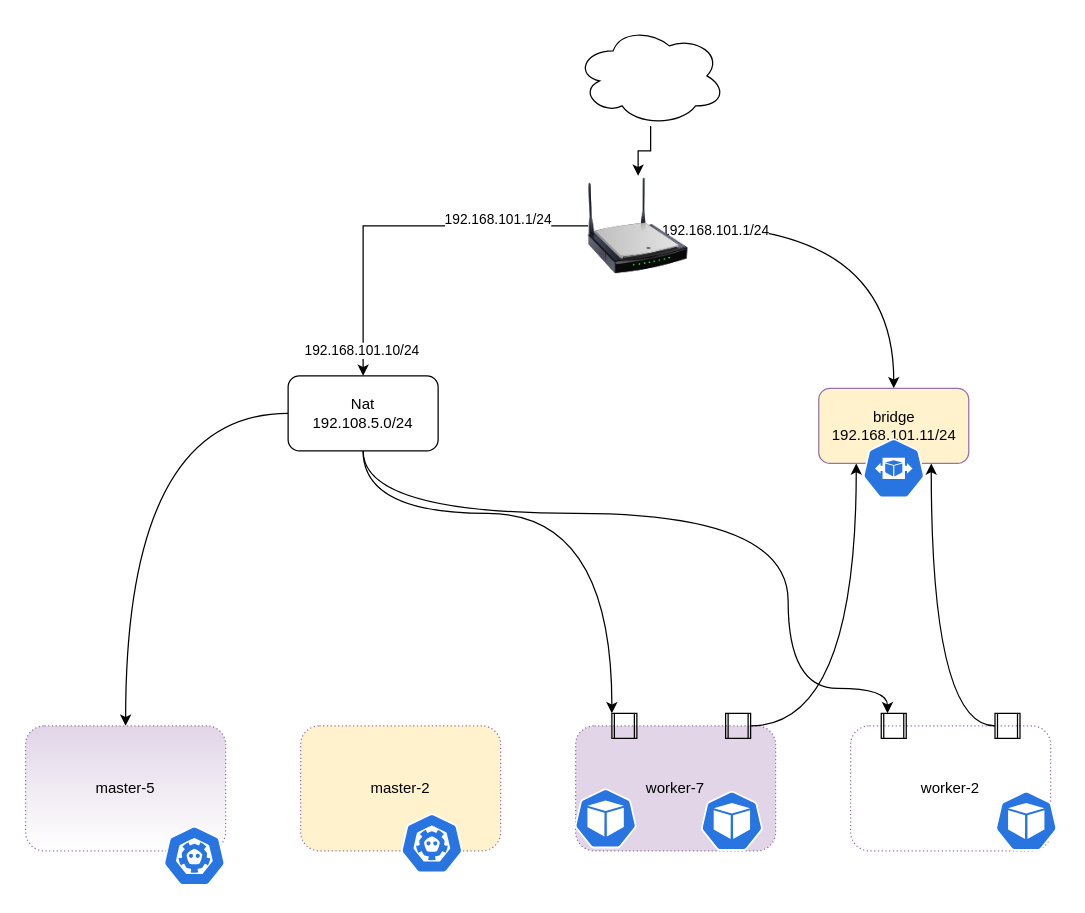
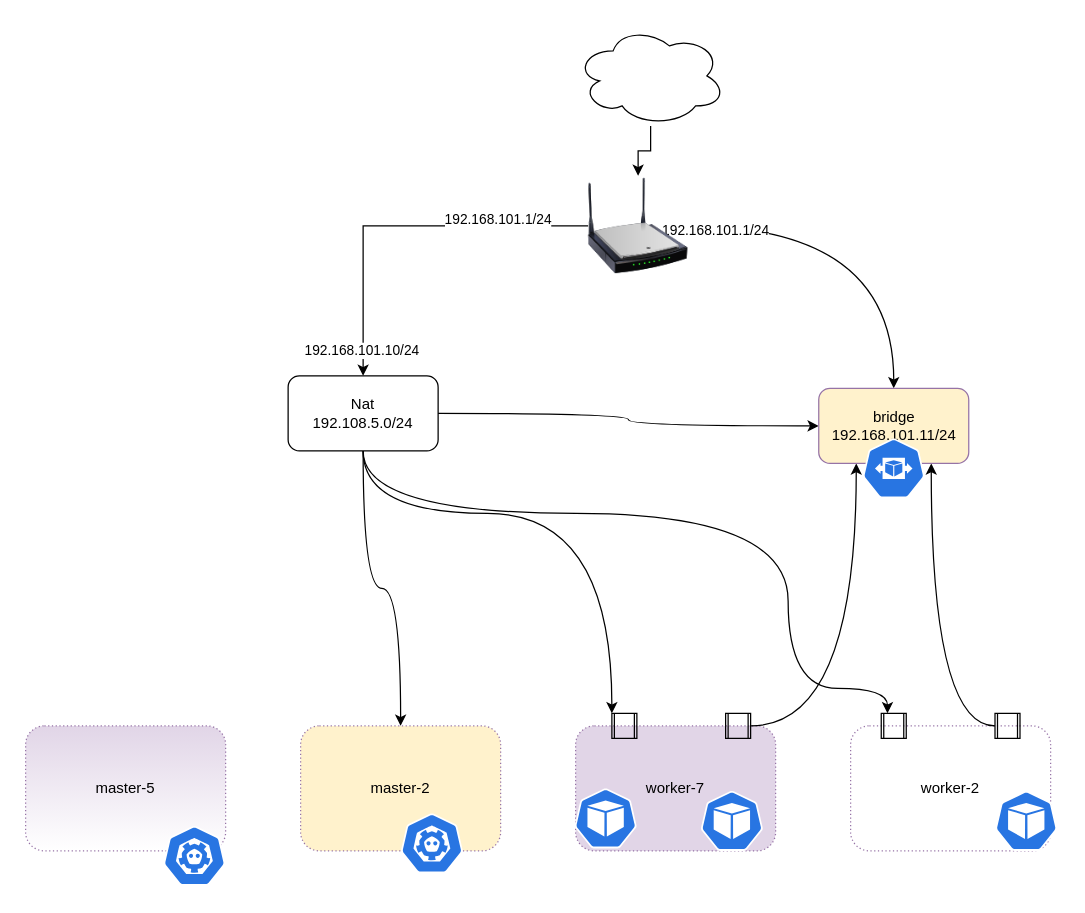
edge "Nat 192.108.5.0/24" -> "master-5": now "Nat 192.108.5.0/24" -> "bridge 192.168.101.11/24"
edge "Nat 192.108.5.0/24" -> "master-2": added
